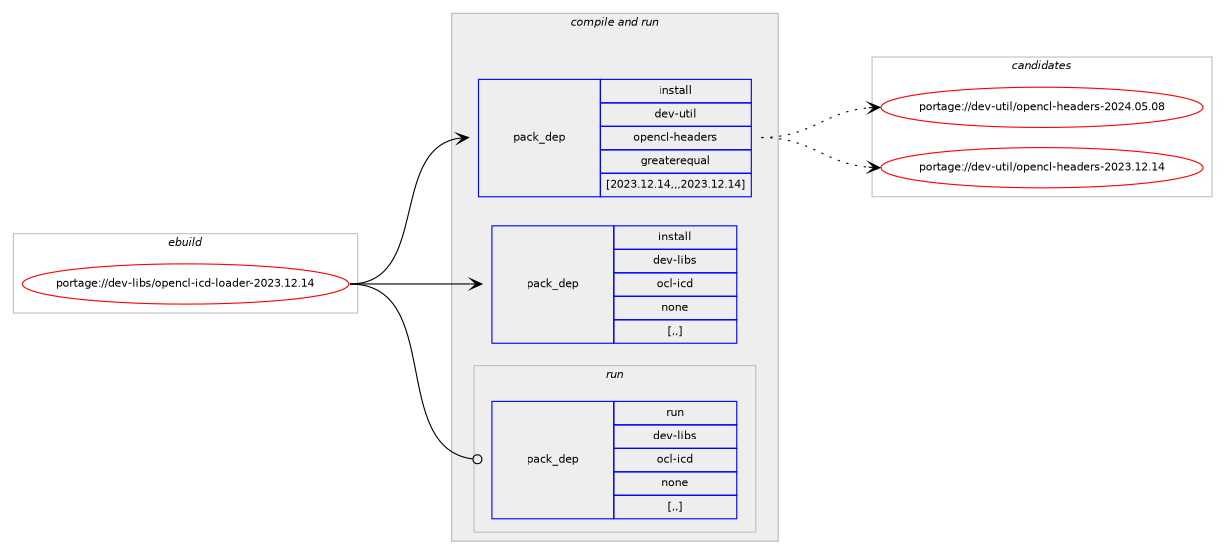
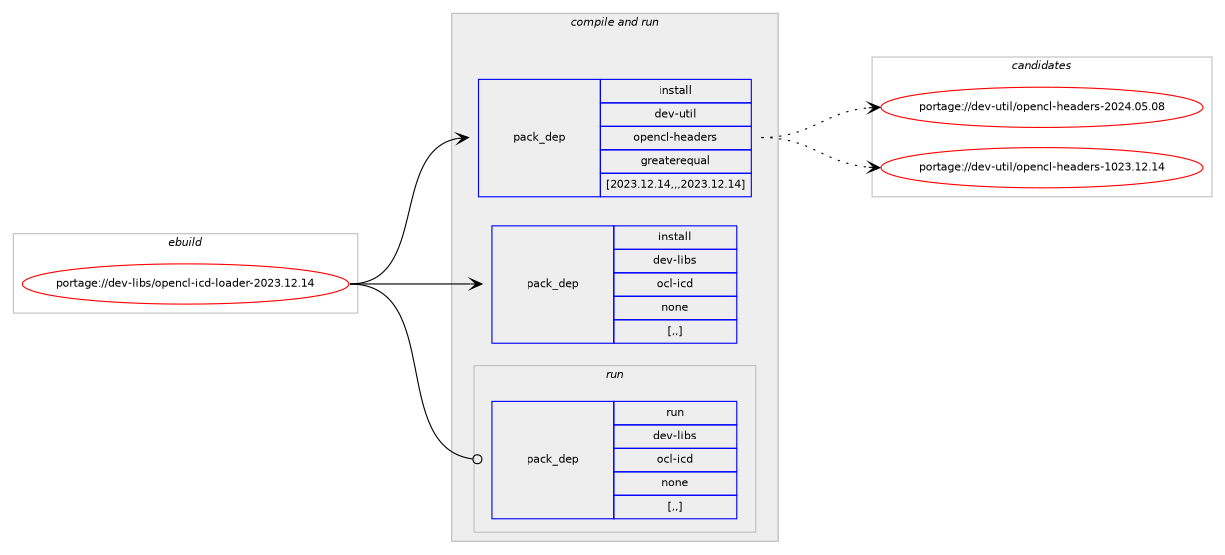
node "portage://dev-util/opencl-headers-2023.12.14": label "portage://dev-util/opencl-headers-2023.12.14" -> "portage://dev-util/opencl-headers-1023.12.14"
